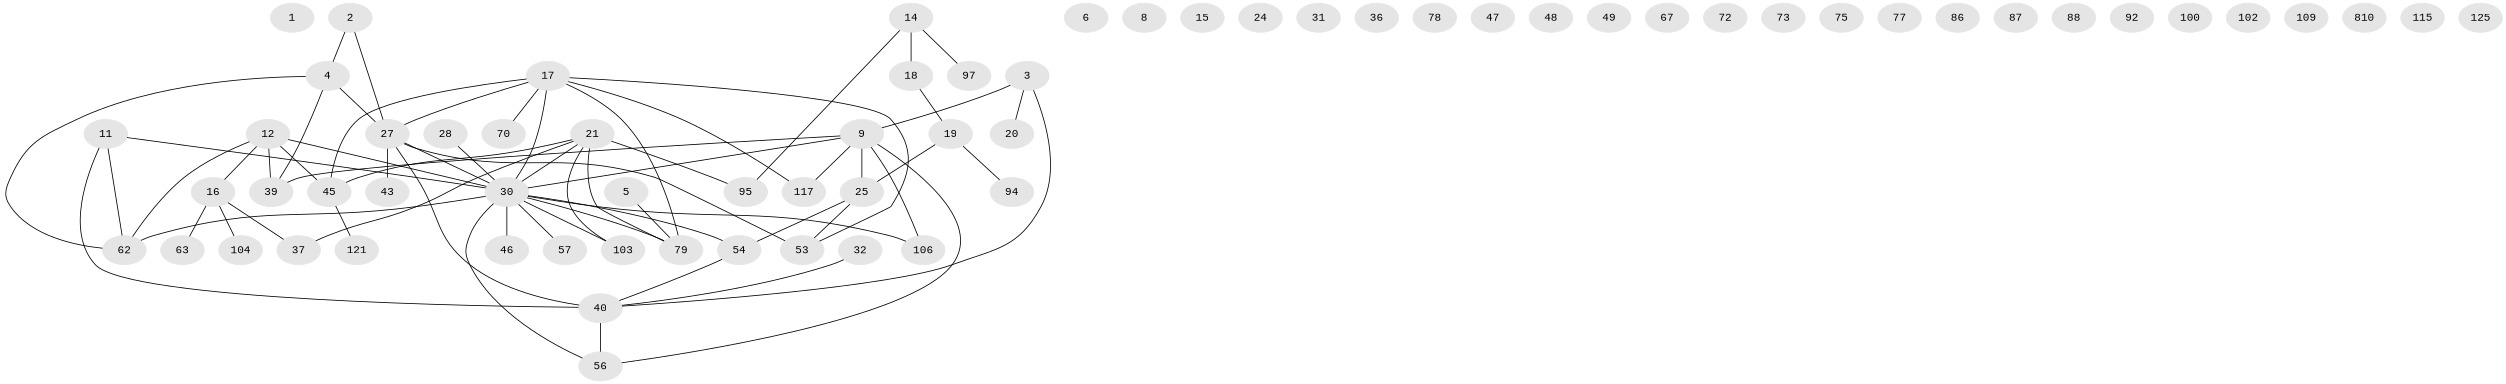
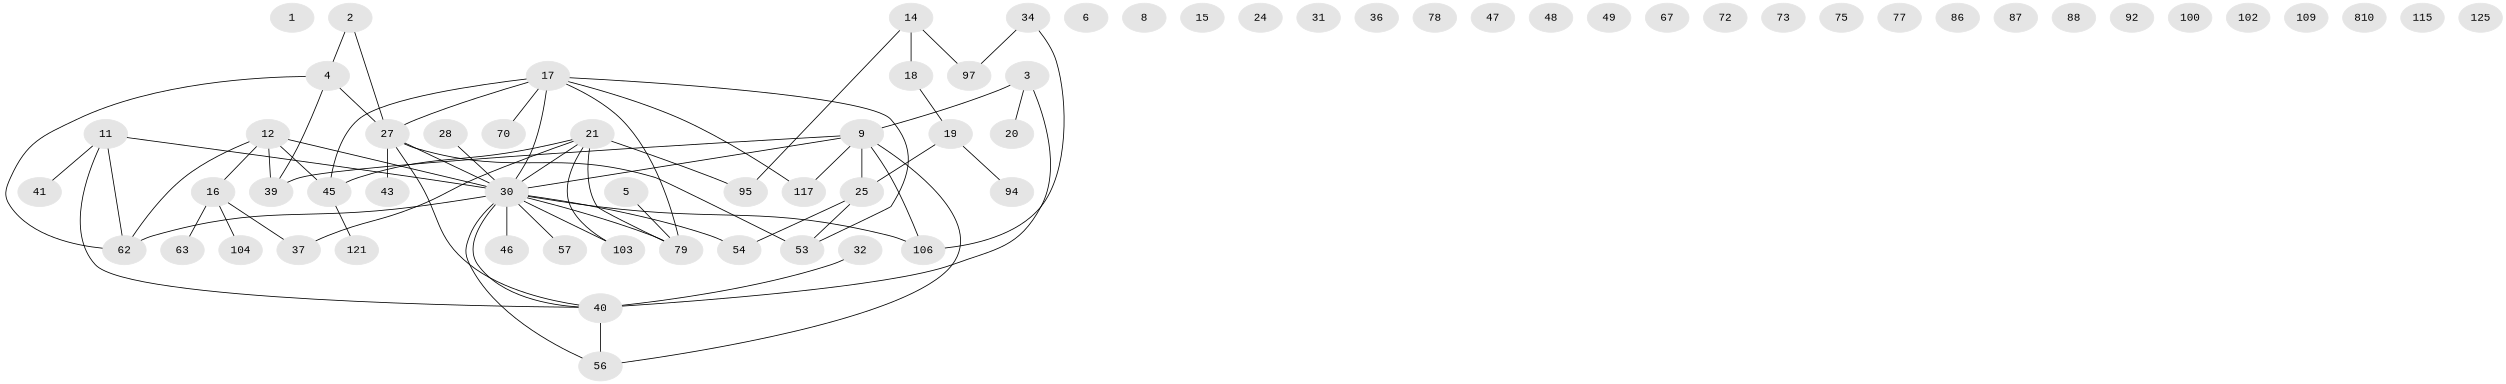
node "34": added
node "41": added
edge "54" -- "40": now "30" -- "40"
